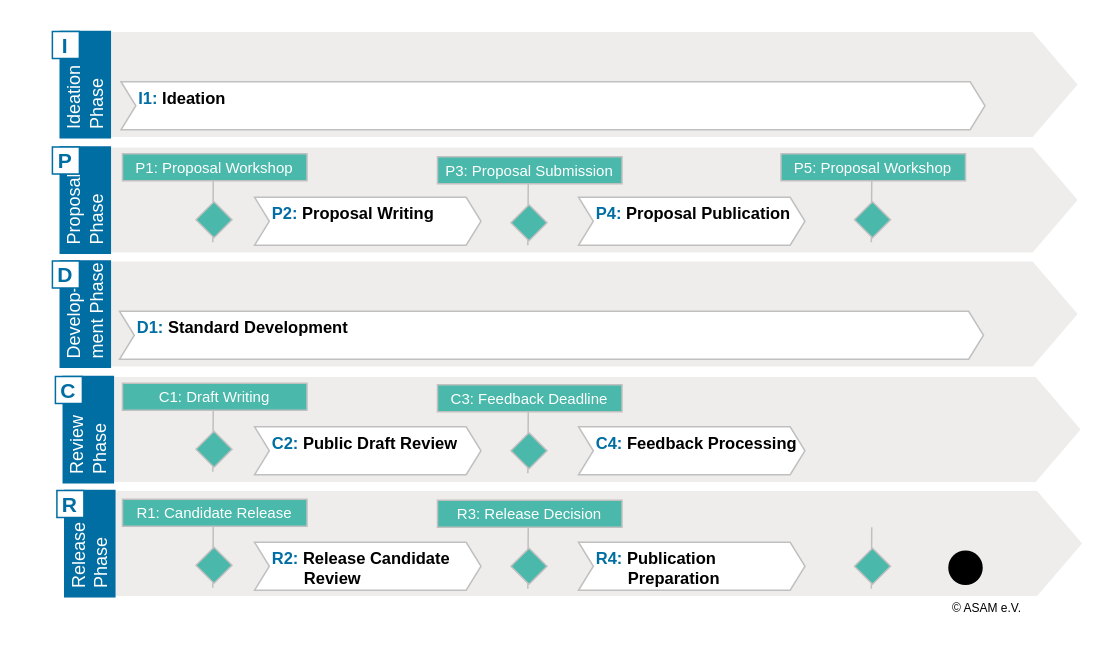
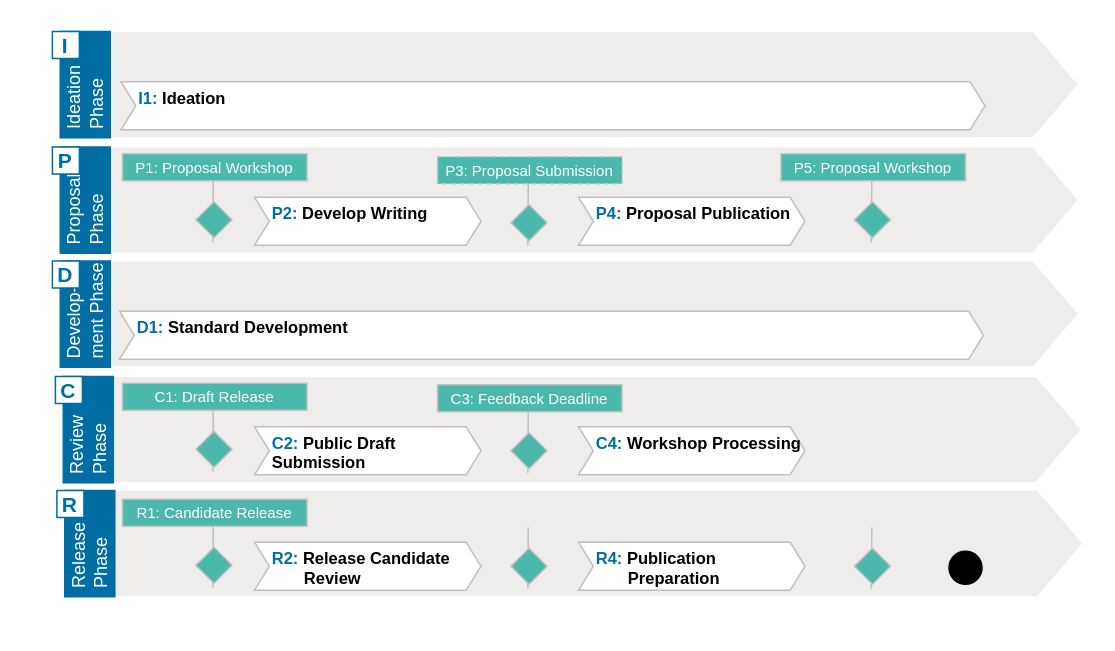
node "P3: Proposal Submission": style solid -> dashed
node "P2: Proposal Writing": label "P2: Proposal Writing" -> "P2: Develop Writing"
node "C1: Draft Writing": label "C1: Draft Writing" -> "C1: Draft Release"
node "C2: Public Draft Review": label "C2: Public Draft Review" -> "C2: Public Draft Submission"
node "C4: Feedback Processing": label "C4: Feedback Processing" -> "C4: Workshop Processing"
node "R3: Release Decision": removed
node "© ASAM e.V.": removed
